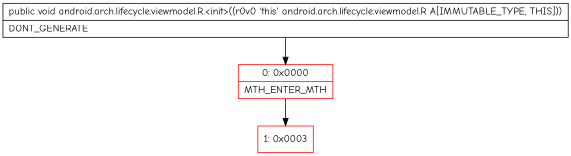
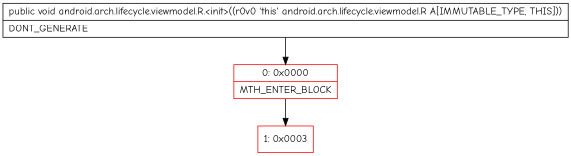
node "0: 0x0000": text "MTH_ENTER_MTH" -> "MTH_ENTER_BLOCK"
